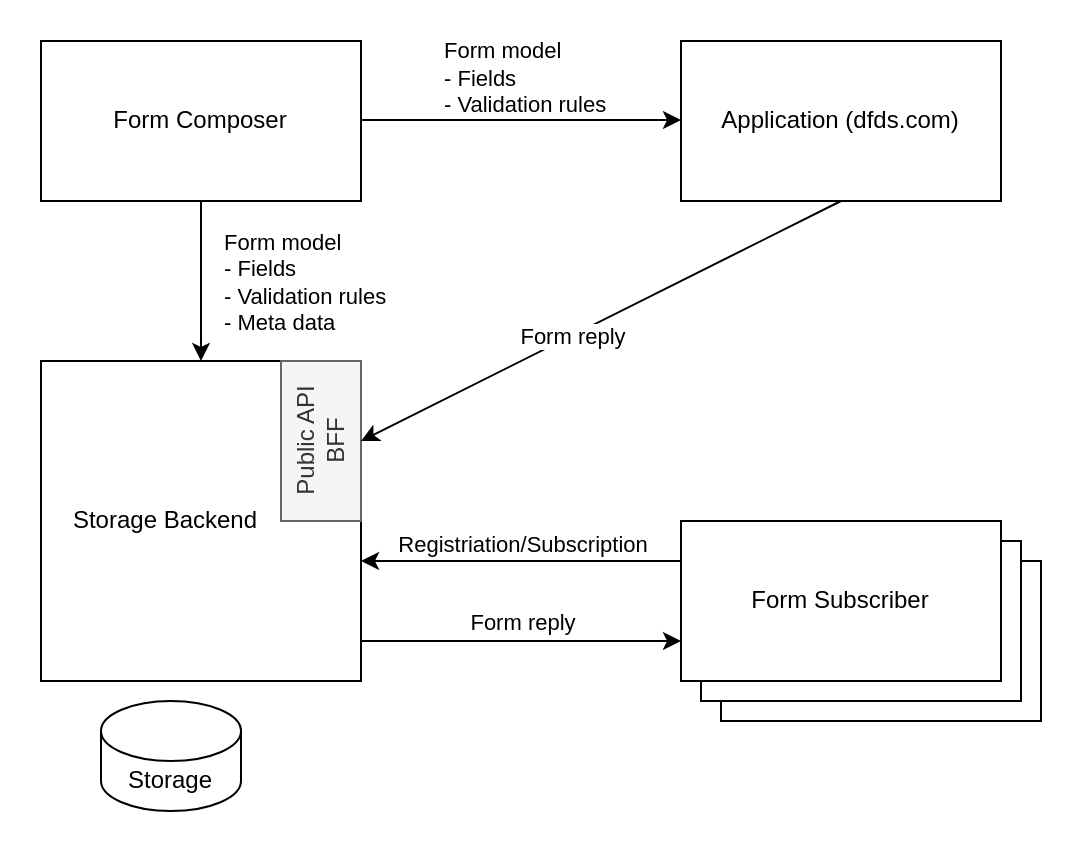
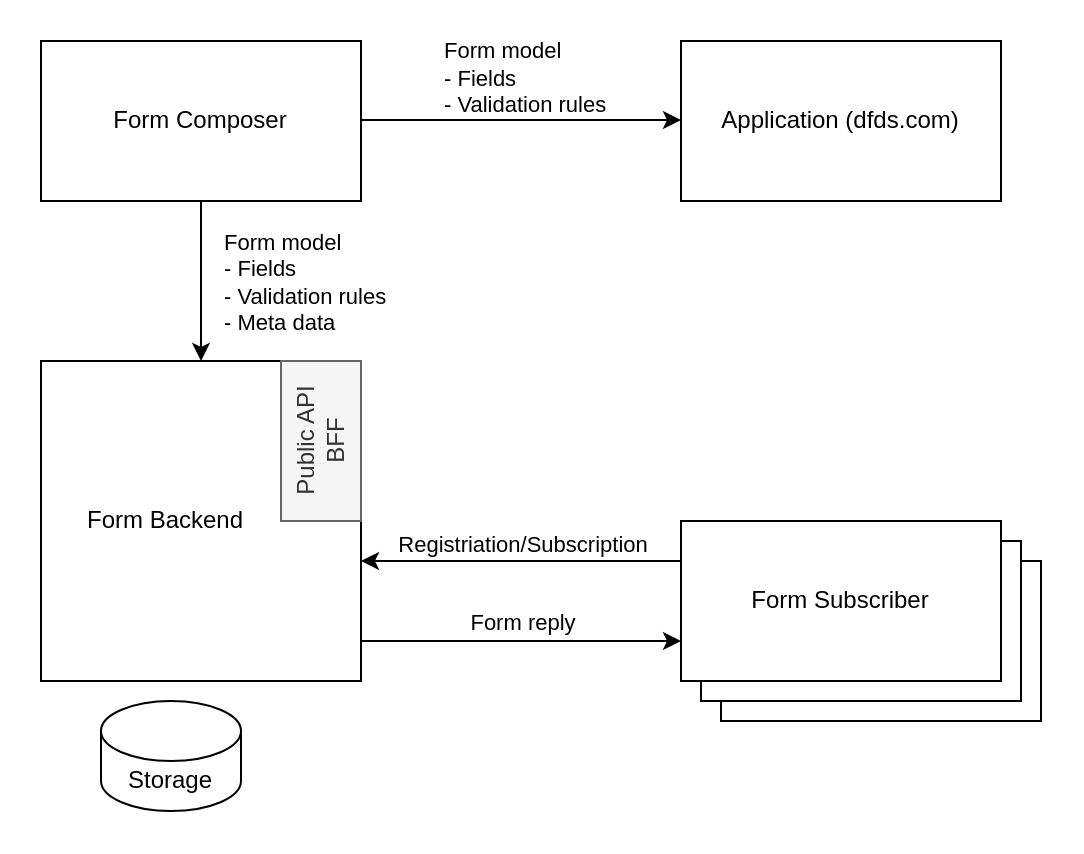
edge "Application (dfds.com)" -> "Public API BFF": removed, label "Form reply"
node "Storage Backend": label "Storage Backend" -> "Form Backend"
